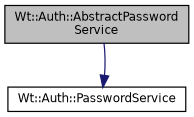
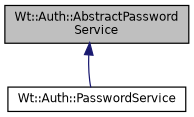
edge "Wt::Auth::AbstractPassword Service" -> "Wt::Auth::PasswordService": reversed
